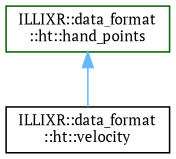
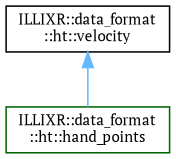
edge "ILLIXR::data_format ::ht::velocity" -> "ILLIXR::data_format ::ht::hand_points": reversed
